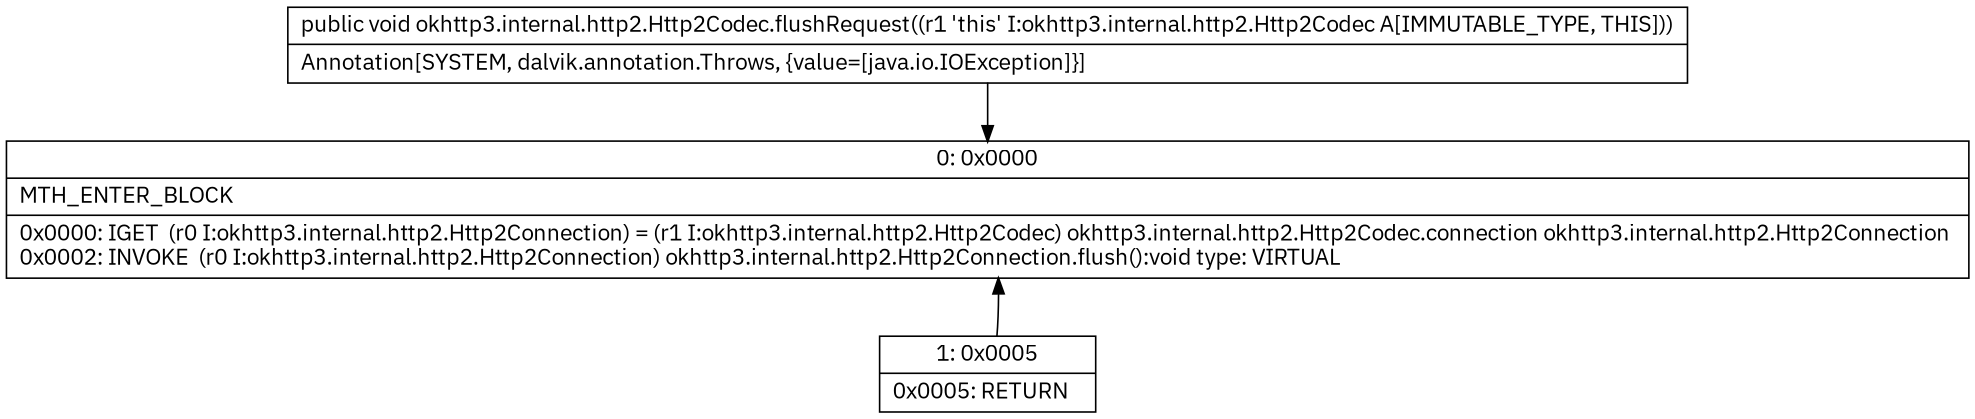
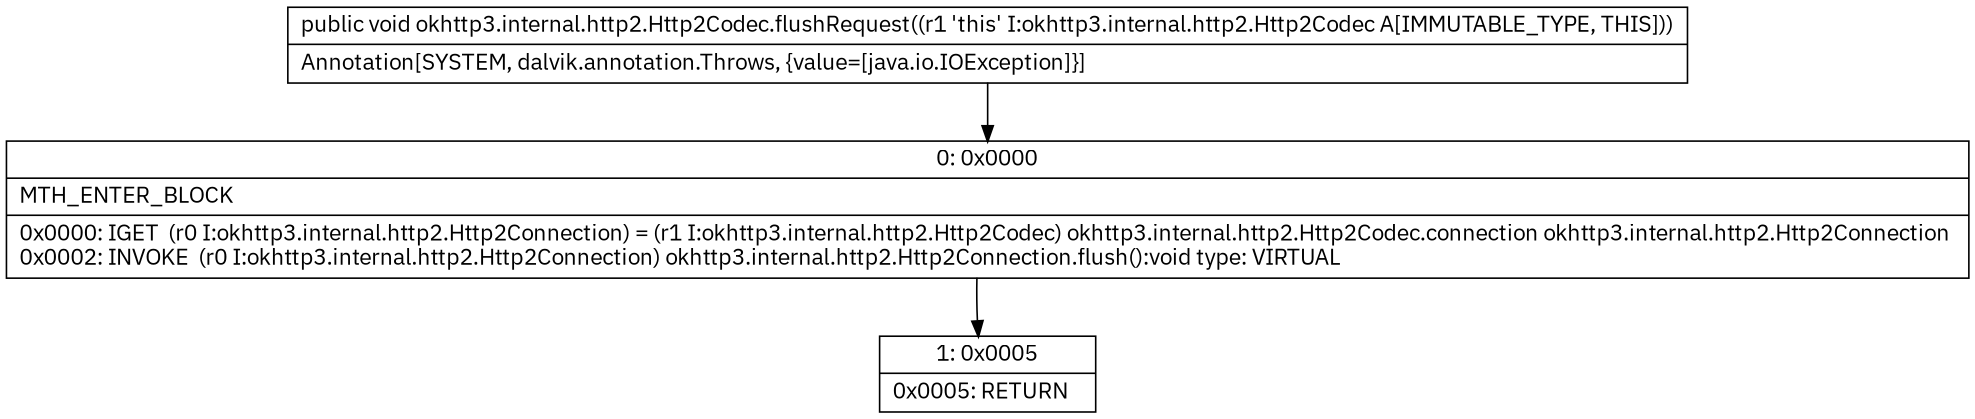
edge "1: 0x0005" -> "0: 0x0000": reversed
